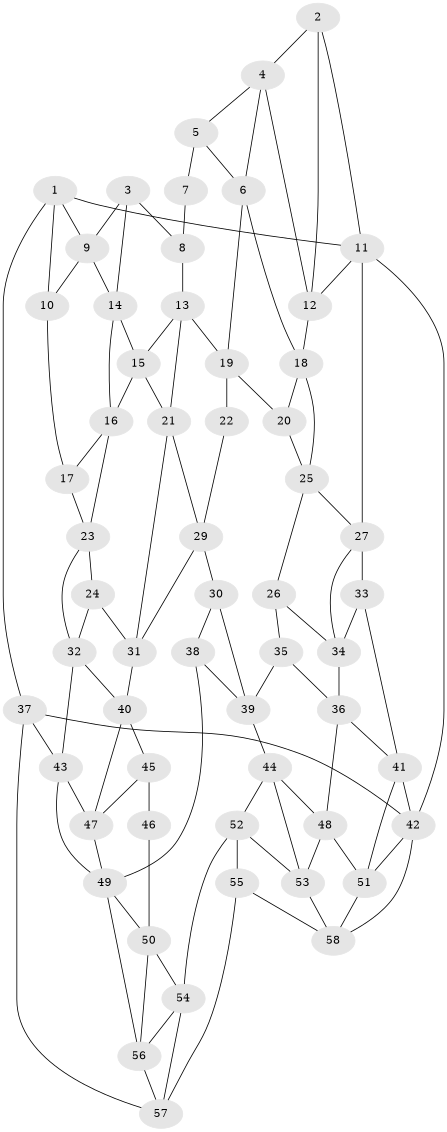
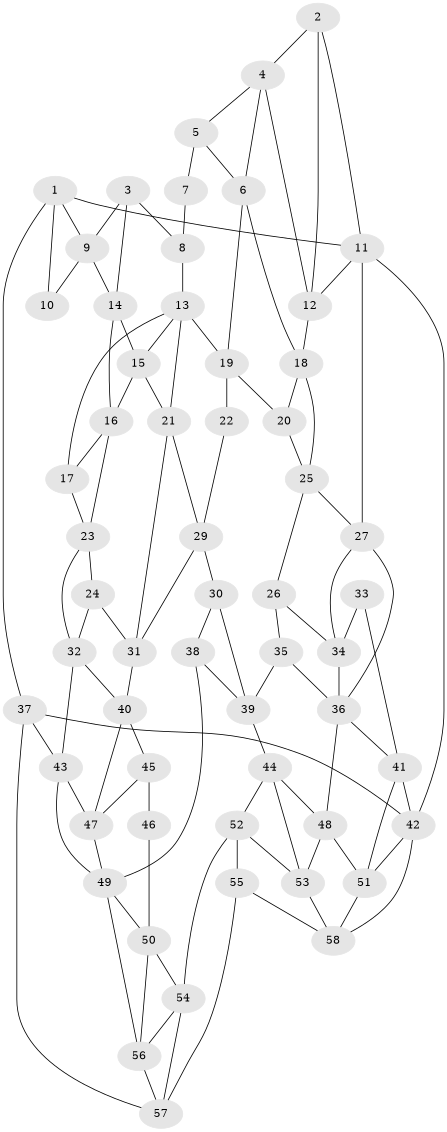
edge "10" -- "17": now "13" -- "17"
edge "27" -- "33": now "27" -- "36"
